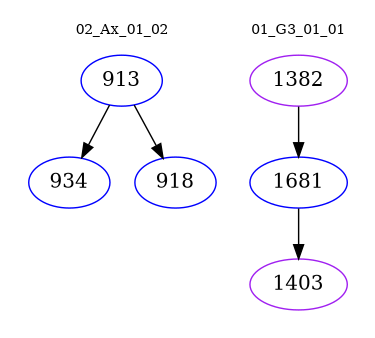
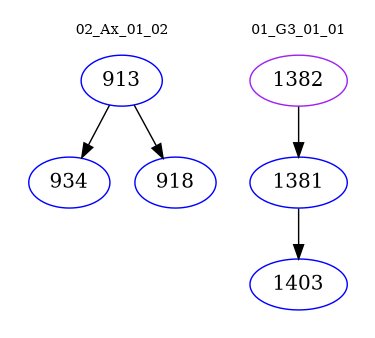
node "1681": label "1681" -> "1381"
node "1403": color purple -> blue
